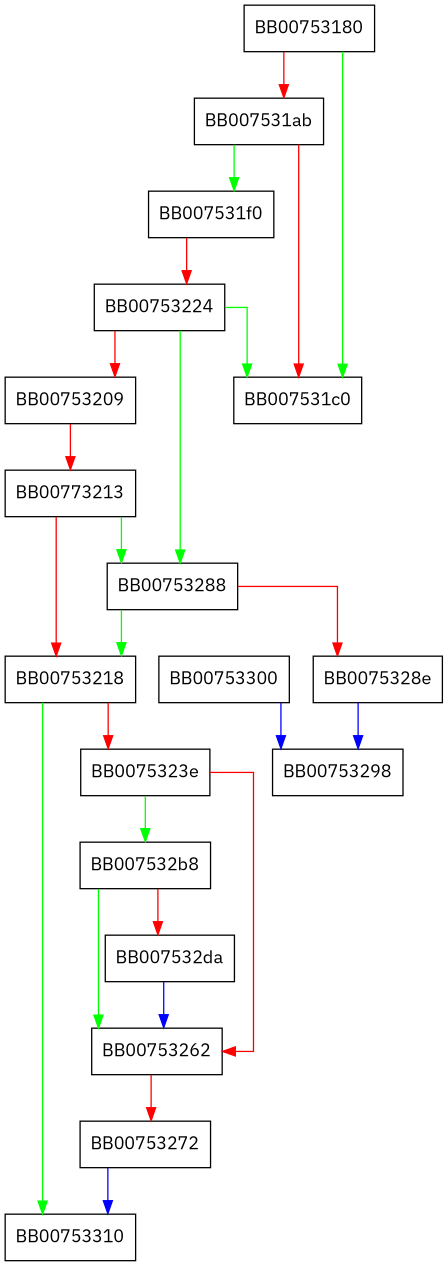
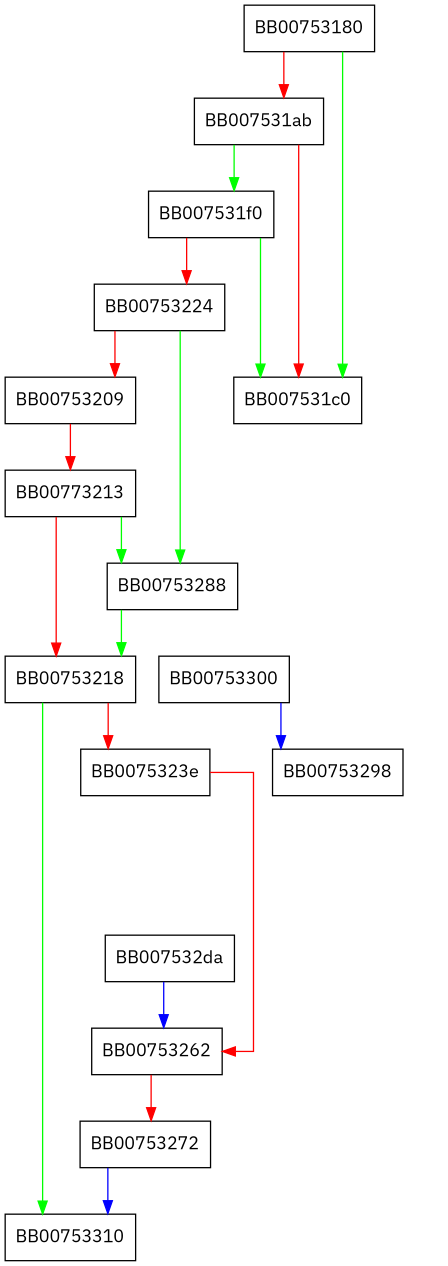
edge "BB00753224" -> "BB007531c0": now "BB007531f0" -> "BB007531c0"
node "BB0075328e": removed
node "BB007532b8": removed
